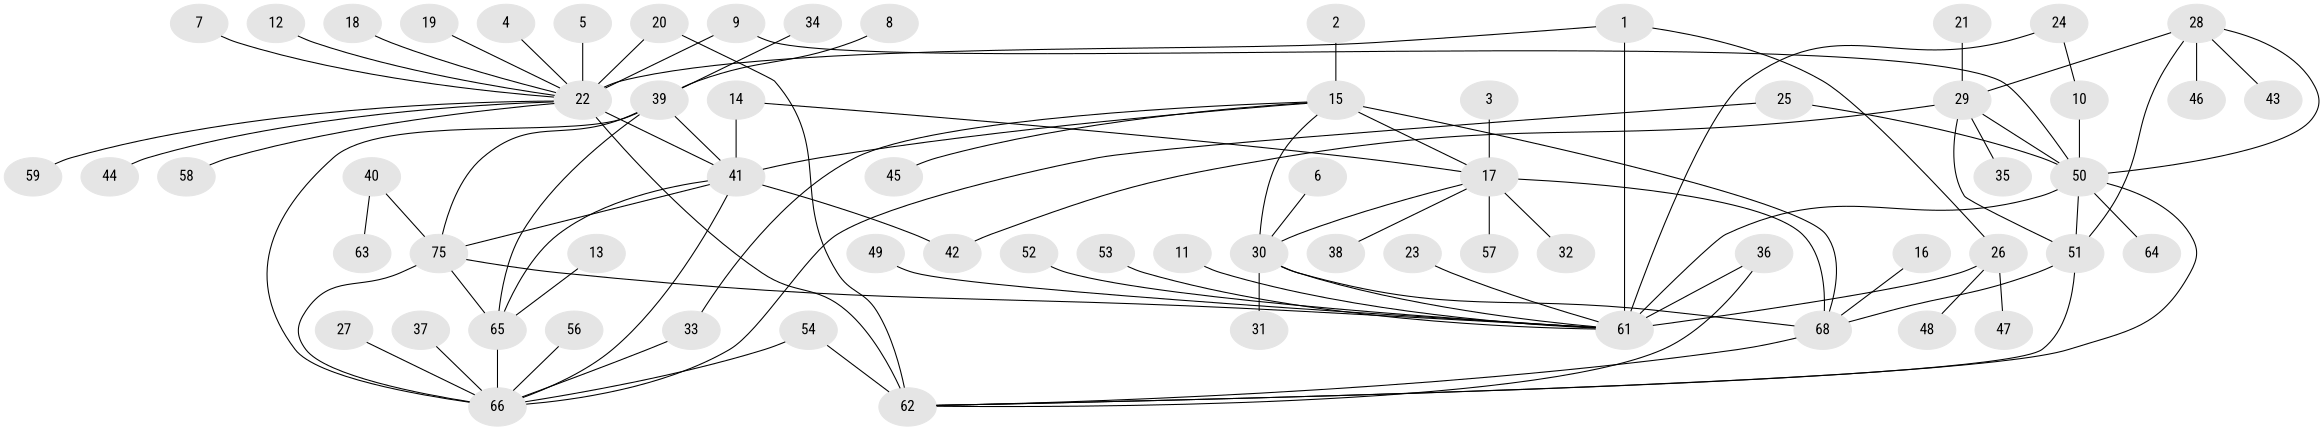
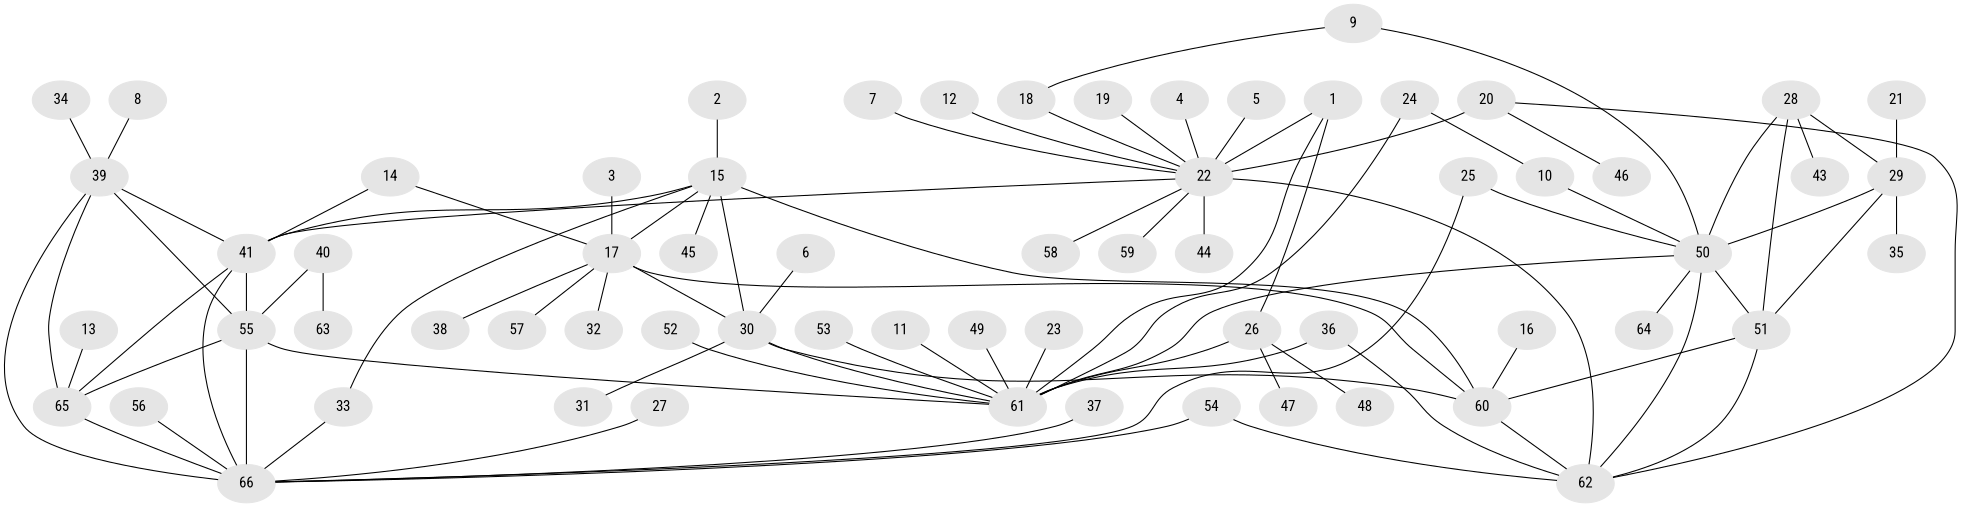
edge "9" -- "22": now "9" -- "18"
edge "28" -- "46": now "20" -- "46"
node "75": label "75" -> "55"
node "42": removed
node "68": label "68" -> "60"
